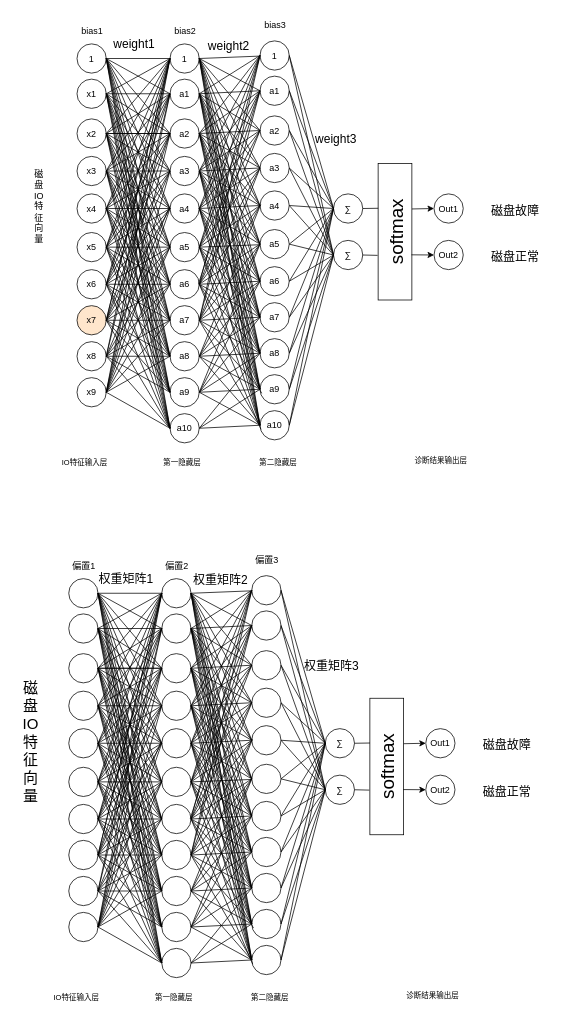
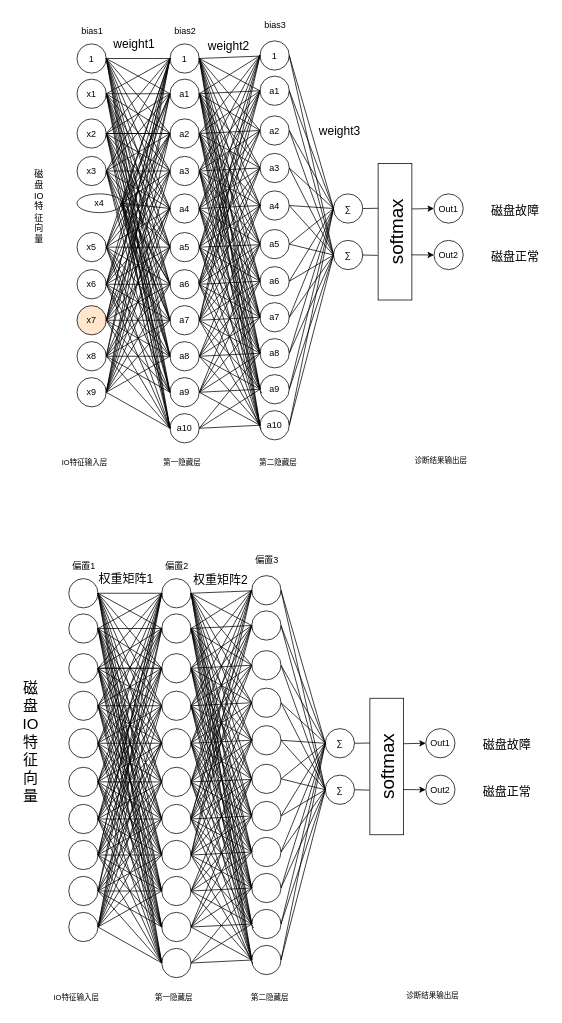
node "weight3": moved (335, 138) -> (339, 131)
node "x4": size 29x29 -> 45x19
node "权重矩阵3": removed
